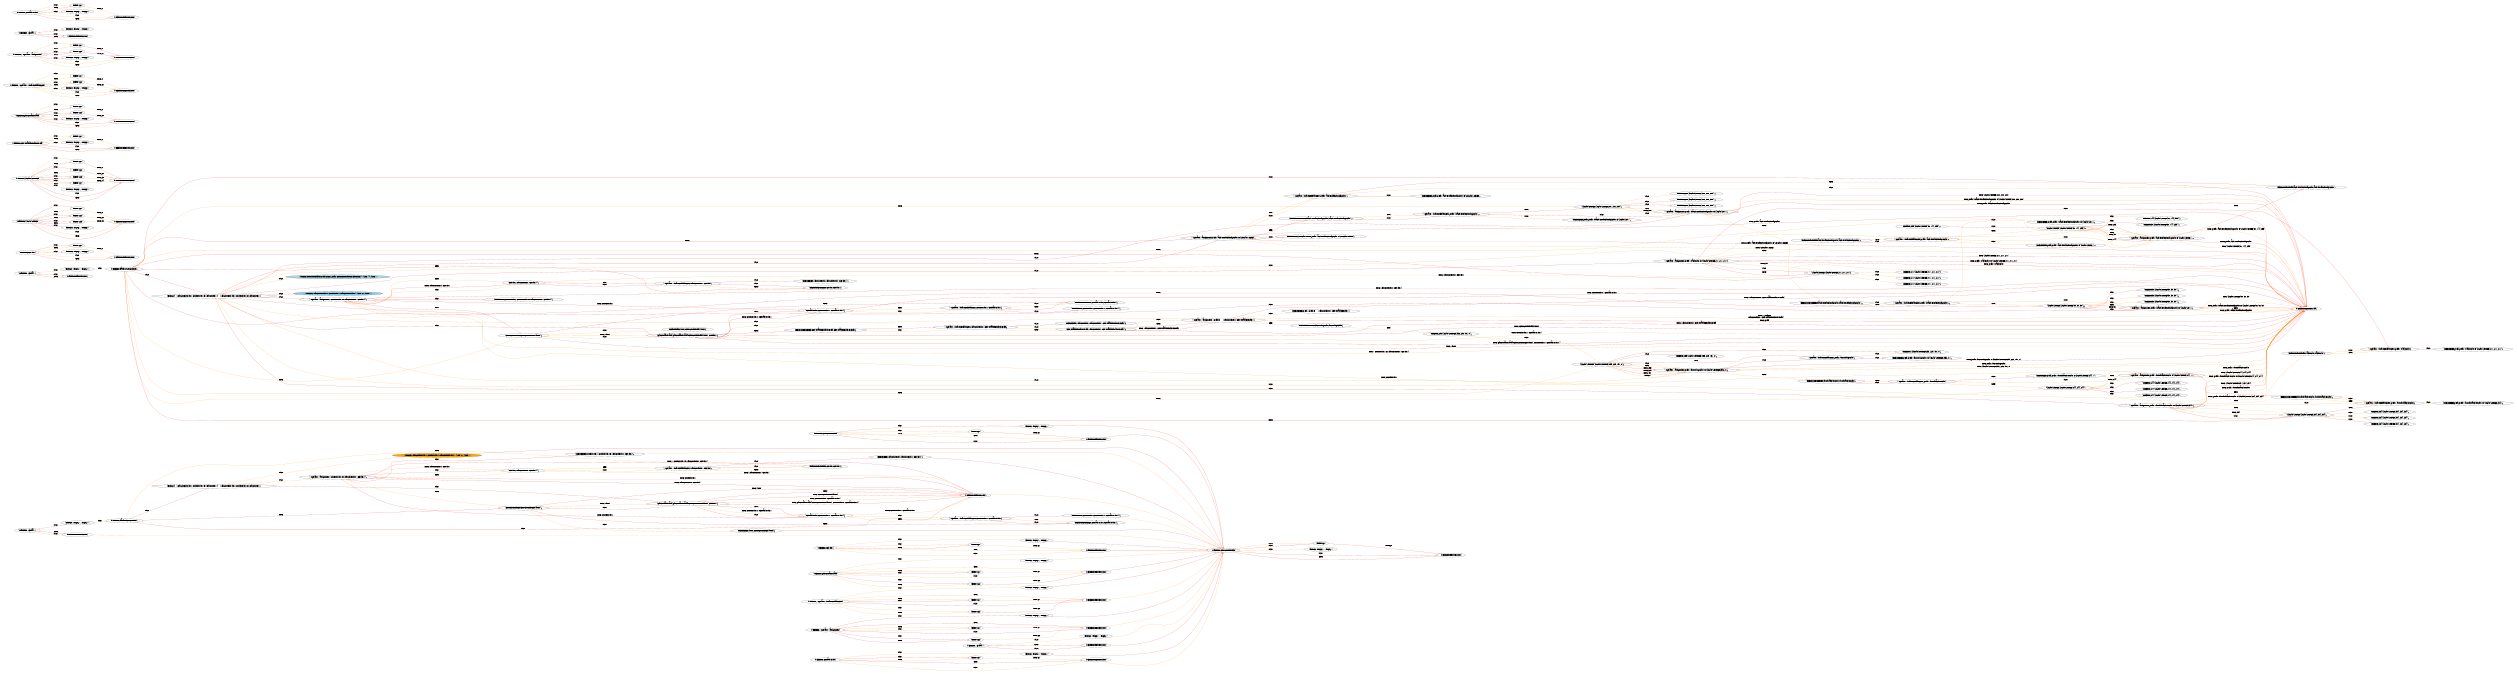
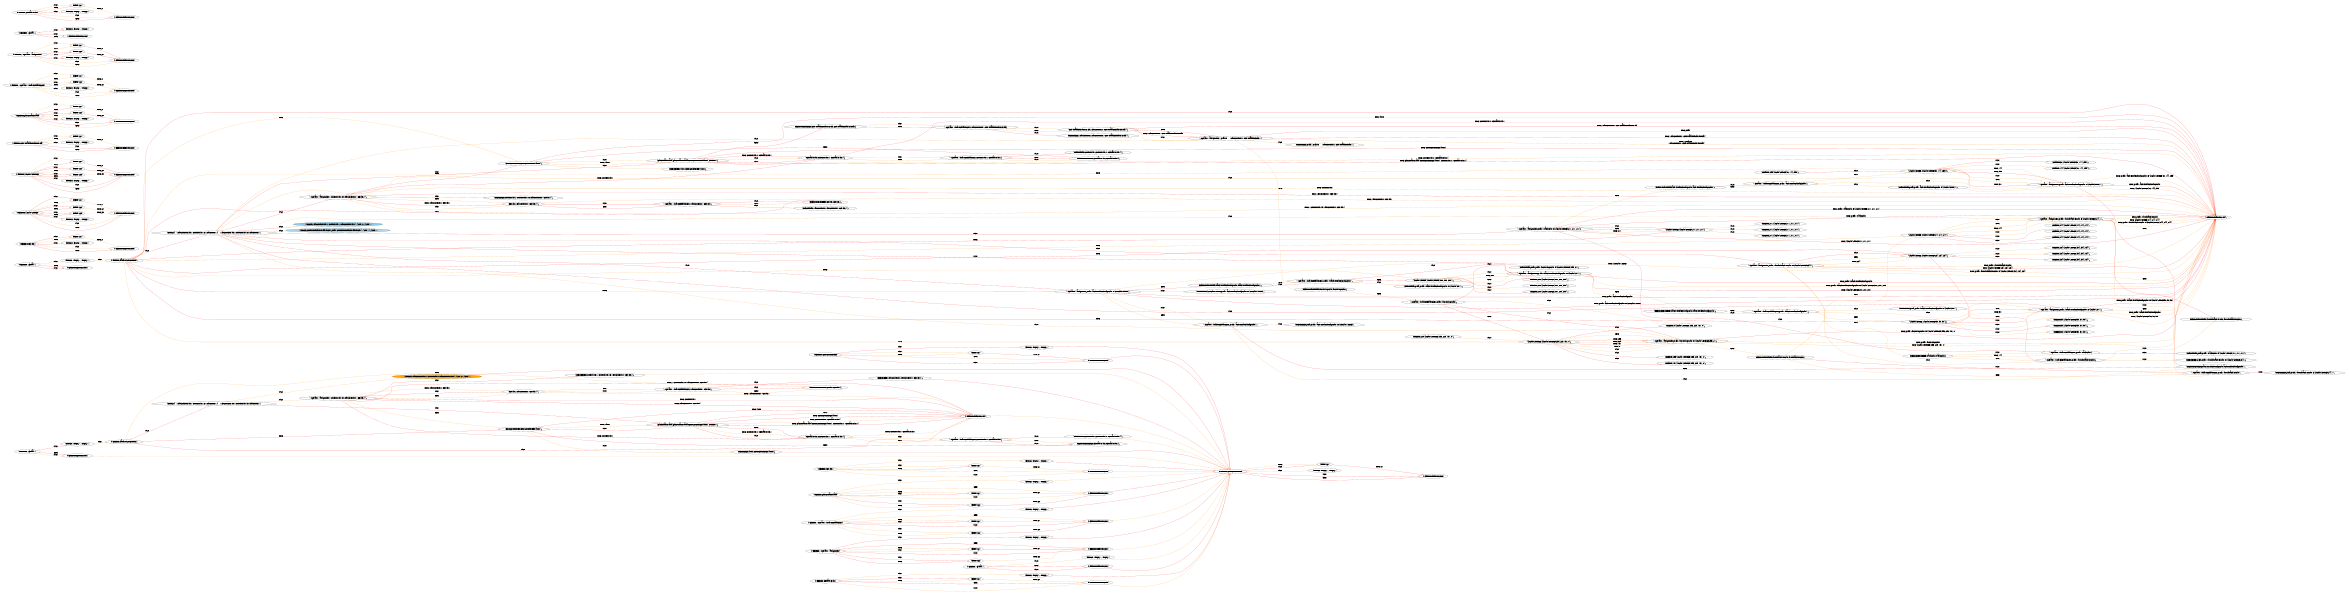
node "(PARAM,p4)": removed
edge "(FIELD_IDENTIFIER,focus_ring_color,focus_ring_color)" -> "(LITERAL,229,SkColorSetARGB(255, 229, 151, 0))": now "(FIELD_IDENTIFIER,focus_ring_color,focus_ring_color)" -> "(<operator>.indirectFieldAccess,prefs->focus_ring_color)"
edge "(FIELD_IDENTIFIER,track_color,track_color)" -> "(<operator>.indirectFieldAccess,prefs->track_color)": label "CFG: " -> "DDG: 144"
node "(LITERAL,151,SkColorSetARGB(255, 229, 151, 0))": added
edge "(<operator>.indirectFieldAccess,prefs->thumb_active_color)" -> "(SkColorSetRGB,SkColorSetRGB(244, 244, 244))": now "(FIELD_IDENTIFIER,thumb_active_color,thumb_active_color)" -> "(SkColorSetRGB,SkColorSetRGB(244, 244, 244))"
edge "(FIELD_IDENTIFIER,thumb_inactive_color,thumb_inactive_color)" -> "(<operator>.indirectFieldAccess,prefs->thumb_inactive_color)": now "(FIELD_IDENTIFIER,track_color,track_color)" -> "(<operator>.indirectFieldAccess,prefs->thumb_inactive_color)"
